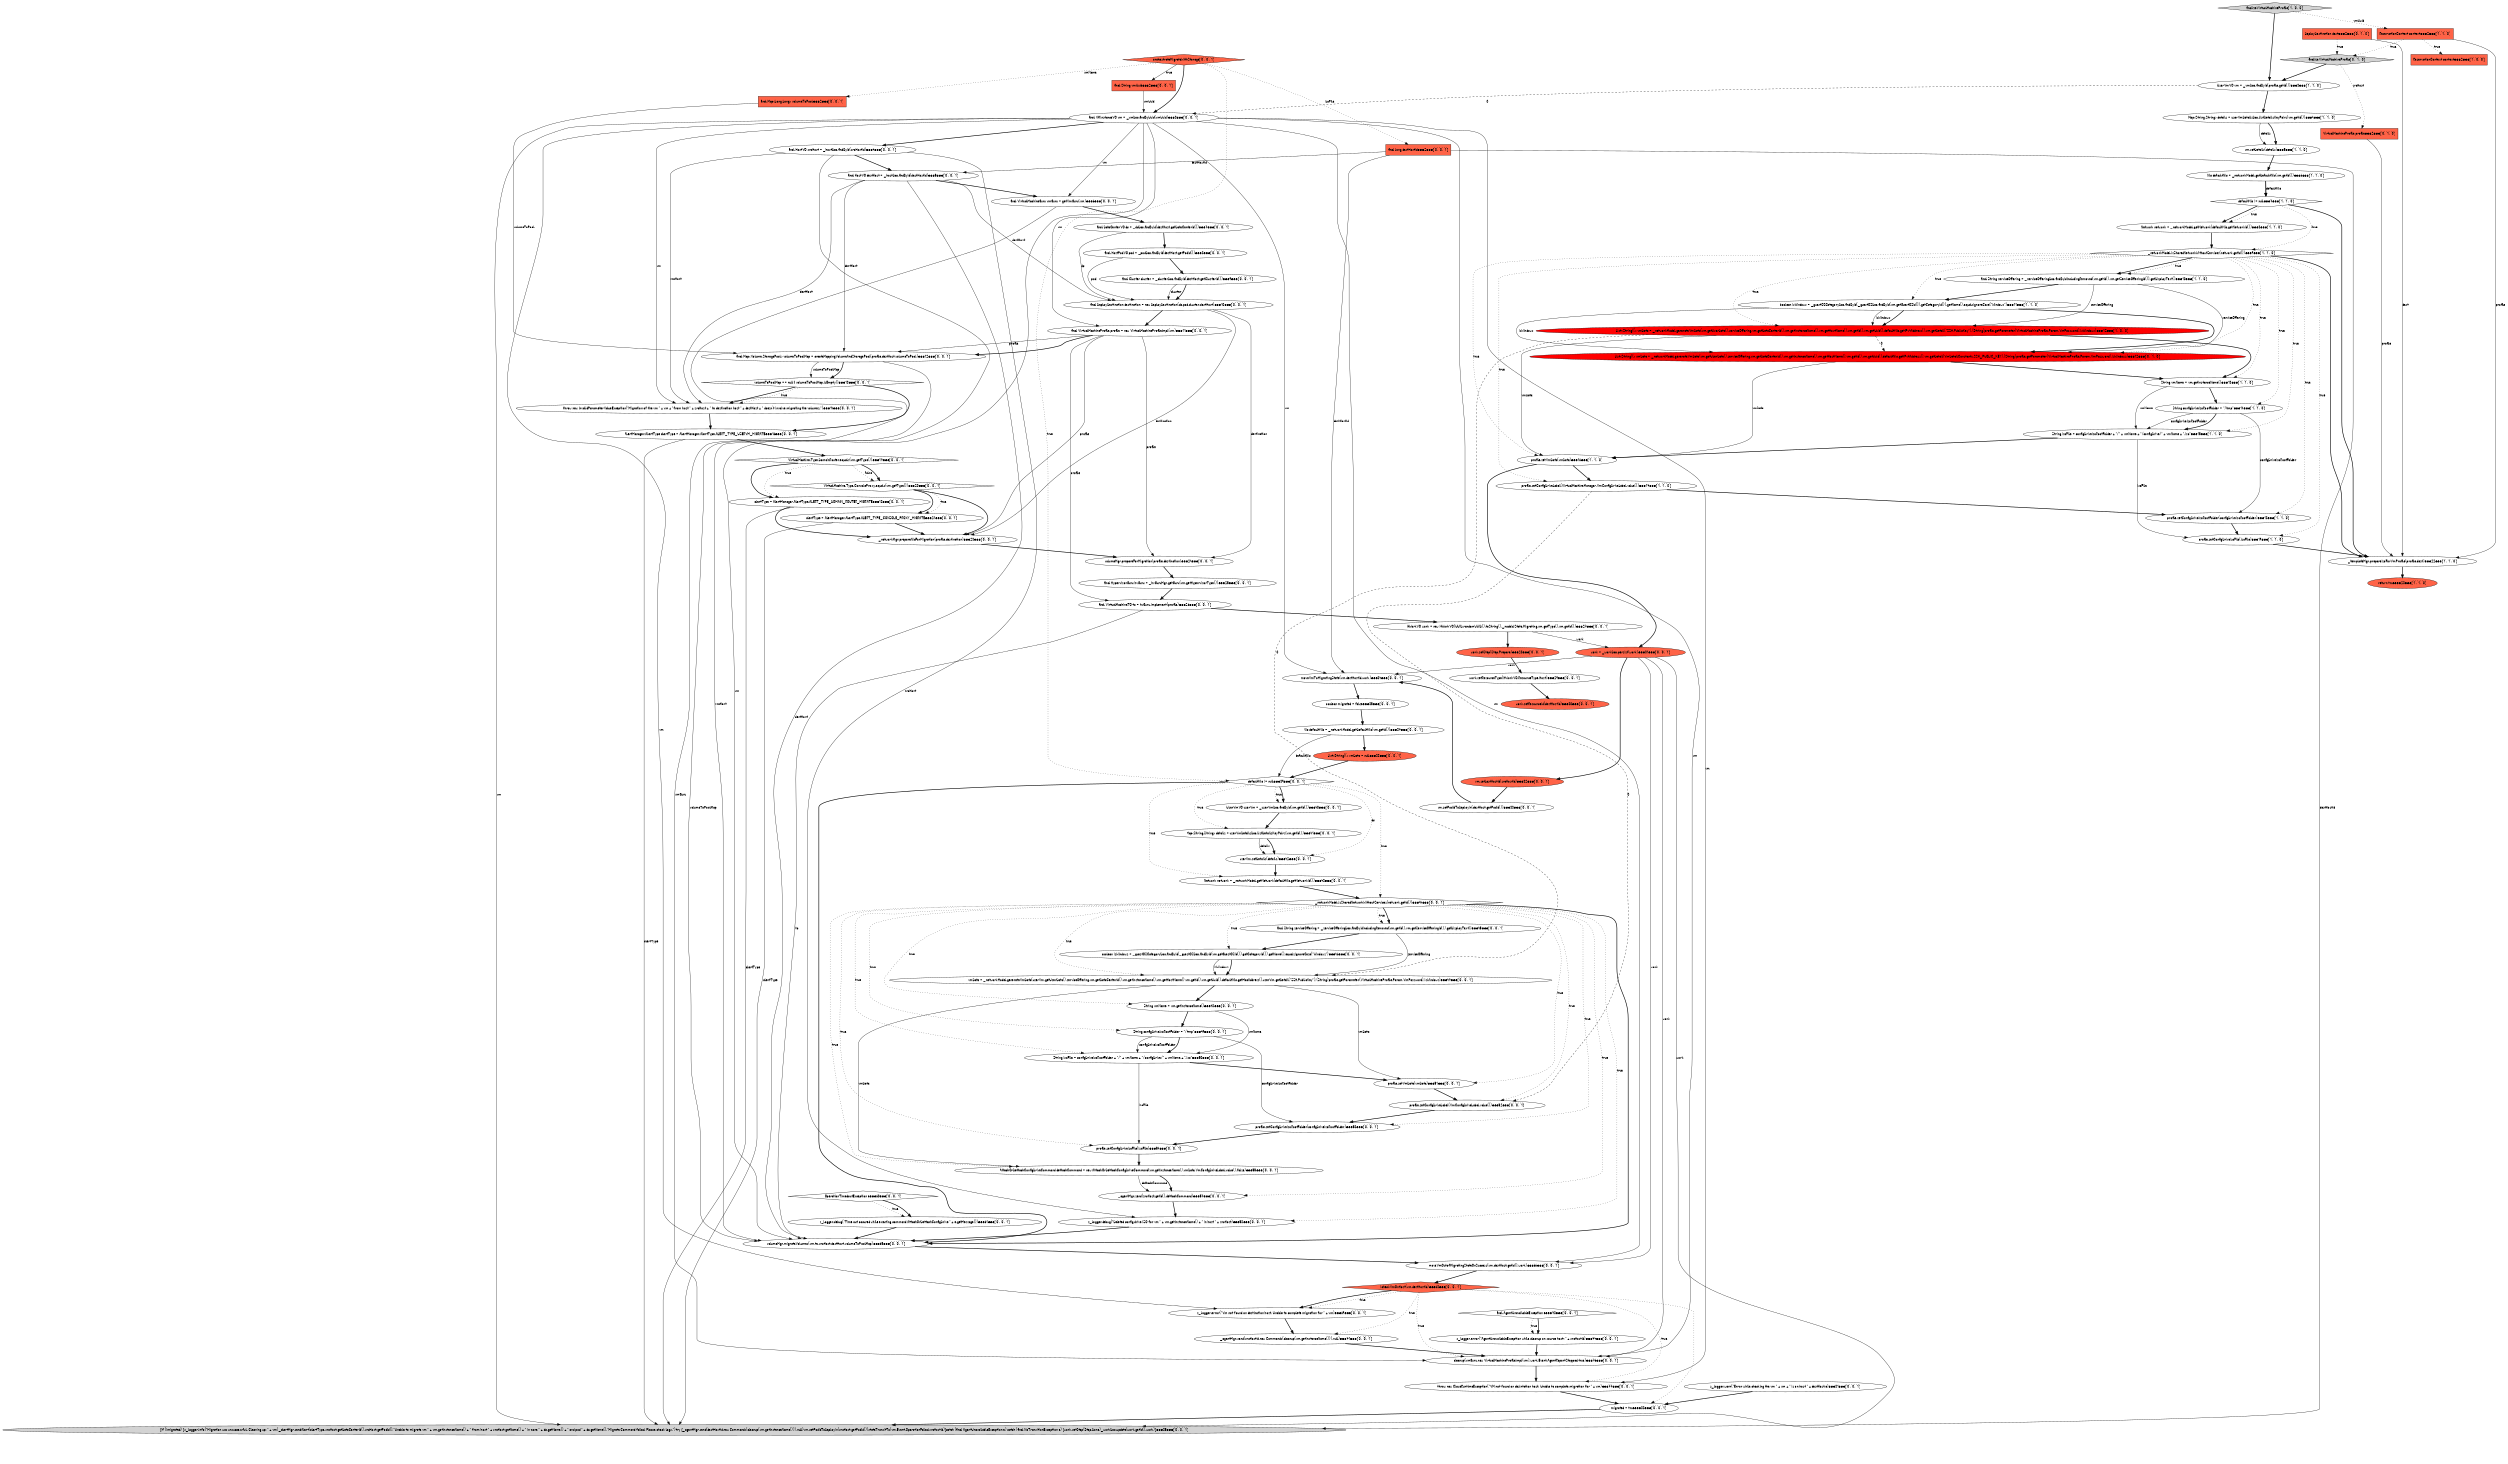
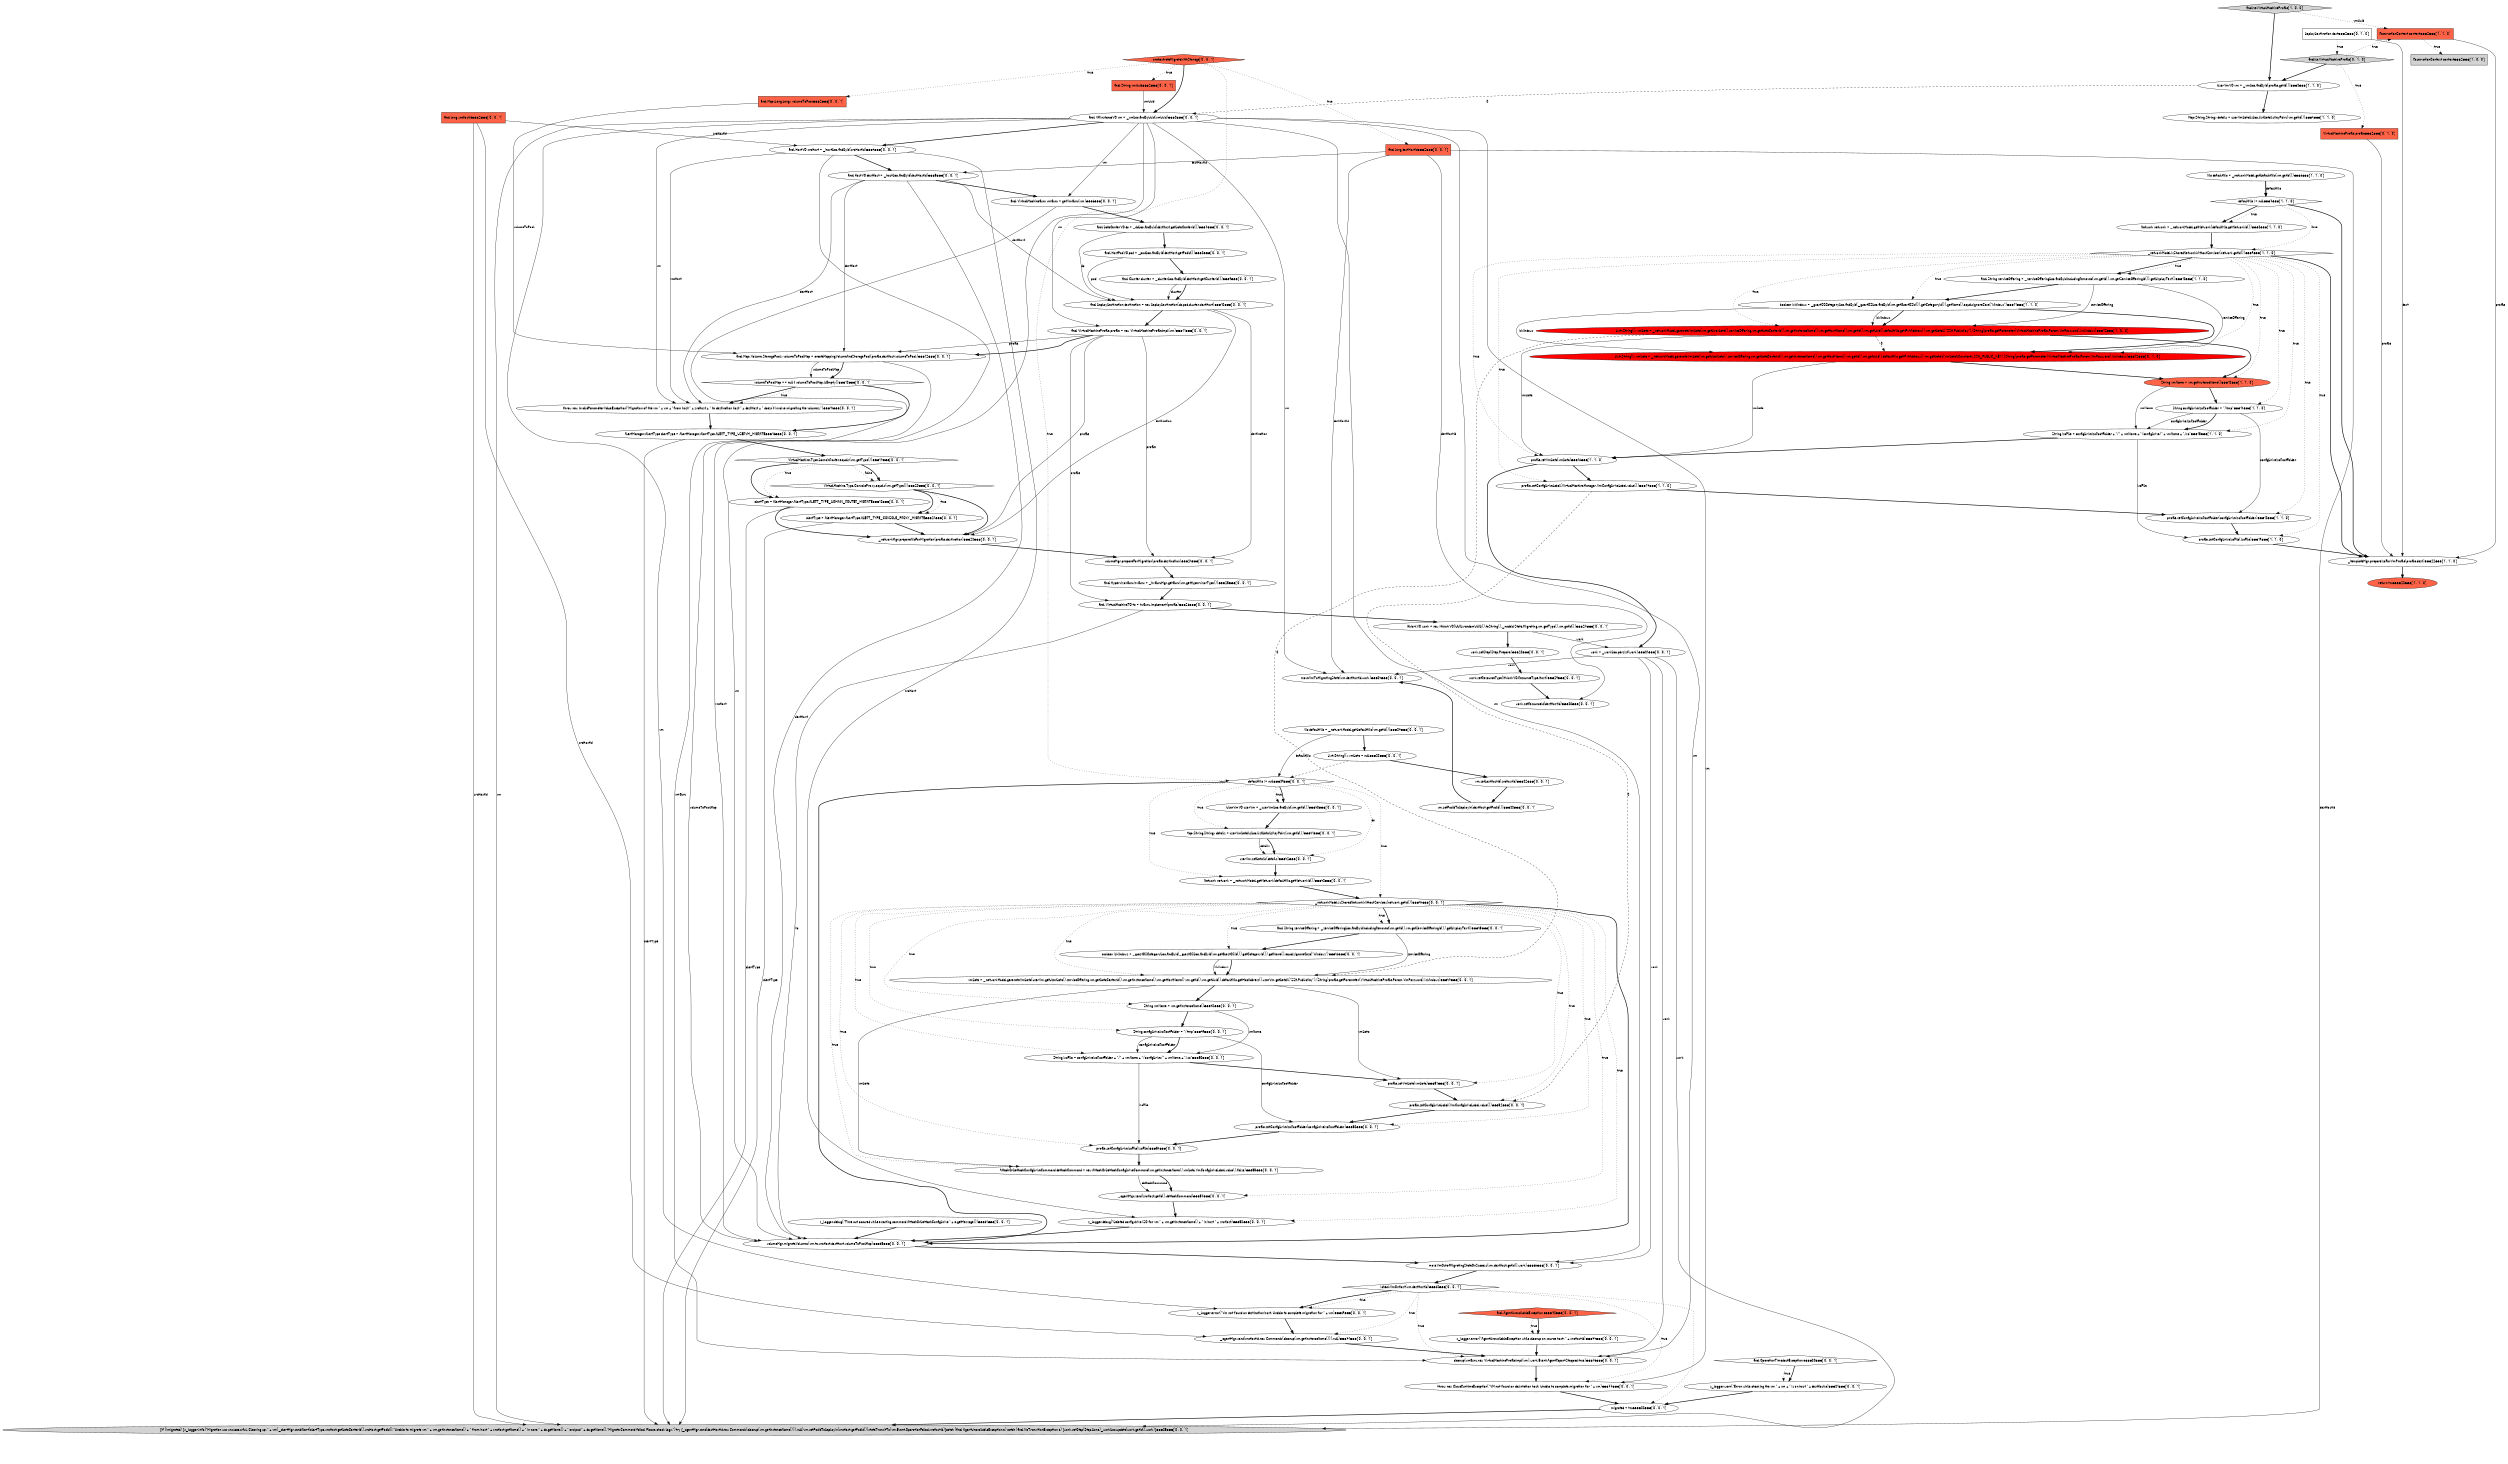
node "DeployDestination dest@@@2@@@['0', '1', '0']": fillcolor tomato -> white
edge "ReservationContext context@@@2@@@['1', '1', '0']" -> "finalizeVirtualMachineProfile['0', '1', '0']": reversed
node "ReservationContext context@@@2@@@['1', '0', '0']": fillcolor tomato -> lightgray
edge "orchestrateMigrateWithStorage['0', '0', '1']" -> "final String vmUuid@@@2@@@['0', '0', '1']": style solid -> dotted
edge "orchestrateMigrateWithStorage['0', '0', '1']" -> "final Map<Long,Long> volumeToPool@@@2@@@['0', '0', '1']": label "vmName" -> "true"
edge "finalizeVirtualMachineProfile['0', '1', '0']" -> "VirtualMachineProfile profile@@@2@@@['0', '1', '0']": label "srcHost" -> "true"
edge "orchestrateMigrateWithStorage['0', '0', '1']" -> "final long destHostId@@@2@@@['0', '0', '1']": label "isoFile" -> "true"
node "final long srcHostId@@@2@@@['0', '0', '1']": added
node "vm.setDetails(details)@@@5@@@['1', '1', '0']": removed
node "String vmName = vm.getInstanceName()@@@13@@@['1', '1', '0']": fillcolor white -> tomato
edge "final long destHostId@@@2@@@['0', '0', '1']" -> "work.setResourceId(destHostId)@@@30@@@['0', '0', '1']": added, label "destHostId"
node "work.setStep(Step.Prepare)@@@28@@@['0', '0', '1']": fillcolor tomato -> white
node "work = _workDao.persist(work)@@@31@@@['0', '0', '1']": fillcolor tomato -> white
node "boolean migrated = false@@@35@@@['0', '0', '1']": removed
node "work.setResourceId(destHostId)@@@30@@@['0', '0', '1']": fillcolor tomato -> white
edge "work = _workDao.persist(work)@@@31@@@['0', '0', '1']" -> "vm.setLastHostId(srcHostId)@@@32@@@['0', '0', '1']": now "List<String((> vmData = null@@@38@@@['0', '0', '1']" -> "vm.setLastHostId(srcHostId)@@@32@@@['0', '0', '1']"
node "List<String((> vmData = null@@@38@@@['0', '0', '1']": fillcolor tomato -> white
edge "List<String((> vmData = null@@@38@@@['0', '0', '1']" -> "defaultNic != null@@@39@@@['0', '0', '1']": style bold -> dashed
node "vm.setLastHostId(srcHostId)@@@32@@@['0', '0', '1']": fillcolor tomato -> white
node "OperationTimedoutException e@@@60@@@['0', '0', '1']": removed
node "!checkVmOnHost(vm,destHostId)@@@68@@@['0', '0', '1']": fillcolor tomato -> white
node "final AgentUnavailableException e@@@73@@@['0', '0', '1']": fillcolor white -> tomato
node "final OperationTimedoutException e@@@80@@@['0', '0', '1']": added
